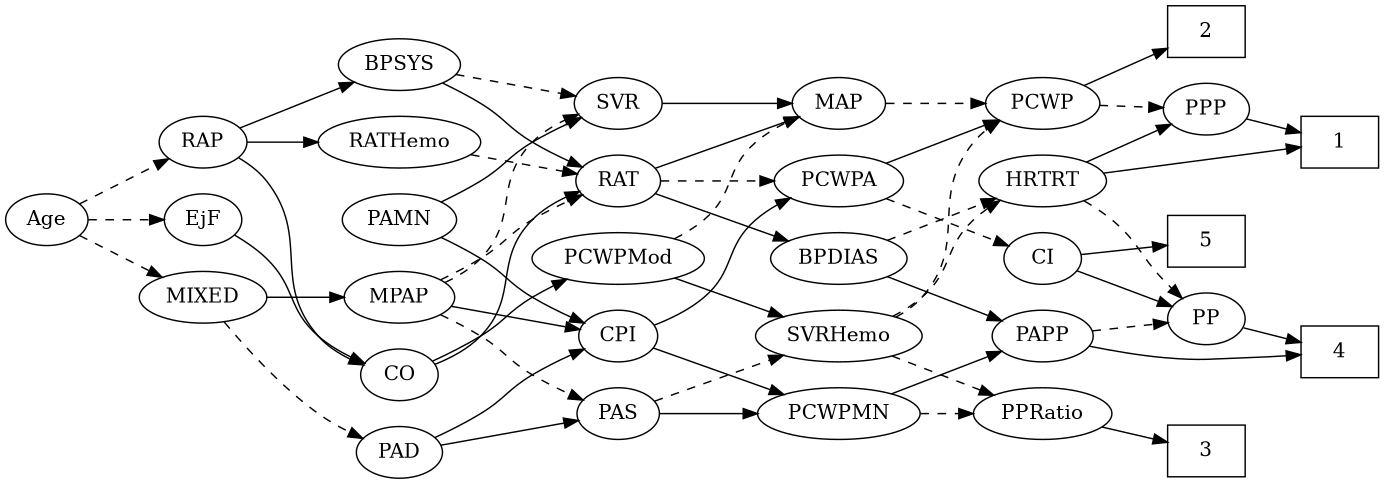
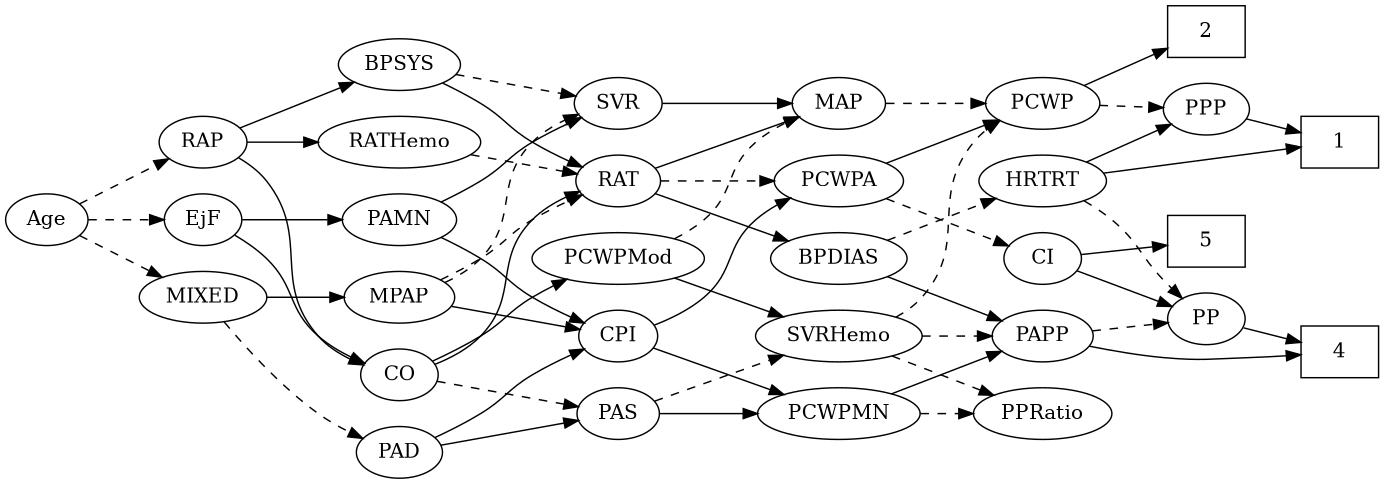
edge "EjF" -> "PAMN": added
edge "SVRHemo" -> "HRTRT": now "SVRHemo" -> "PAPP"
edge "MPAP" -> "PAS": now "CO" -> "PAS"
node "3": removed
